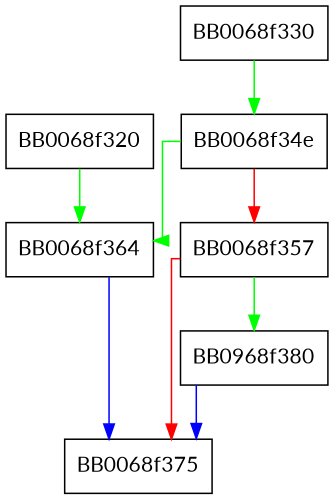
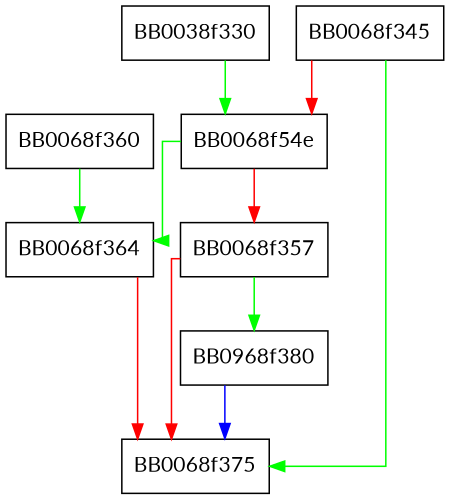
node "BB0068f330": label "BB0068f330" -> "BB0038f330"
node "BB0068f345": added
node "BB0068f320": label "BB0068f320" -> "BB0068f360"
node "BB0068f34e": label "BB0068f34e" -> "BB0068f54e"
edge "BB0068f364" -> "BB0068f375": color blue -> red
